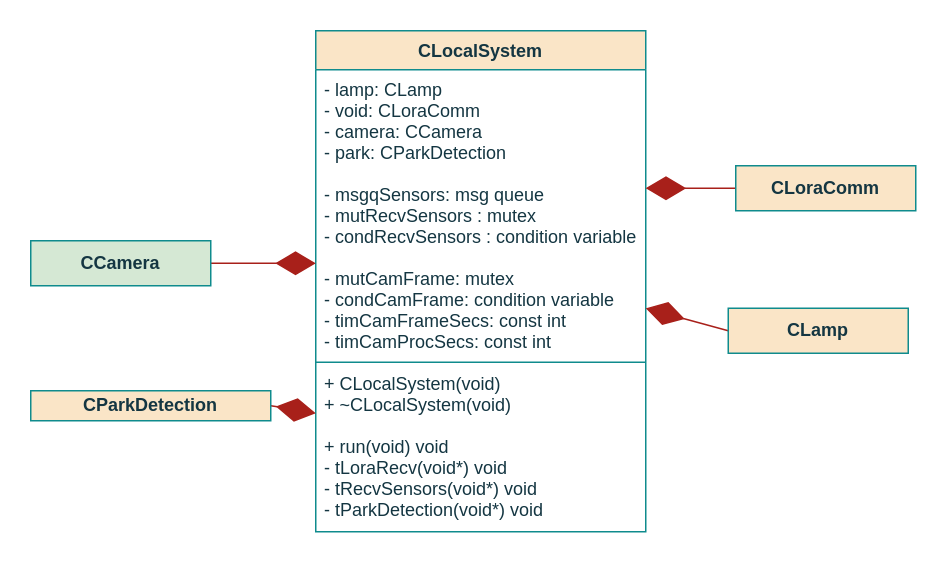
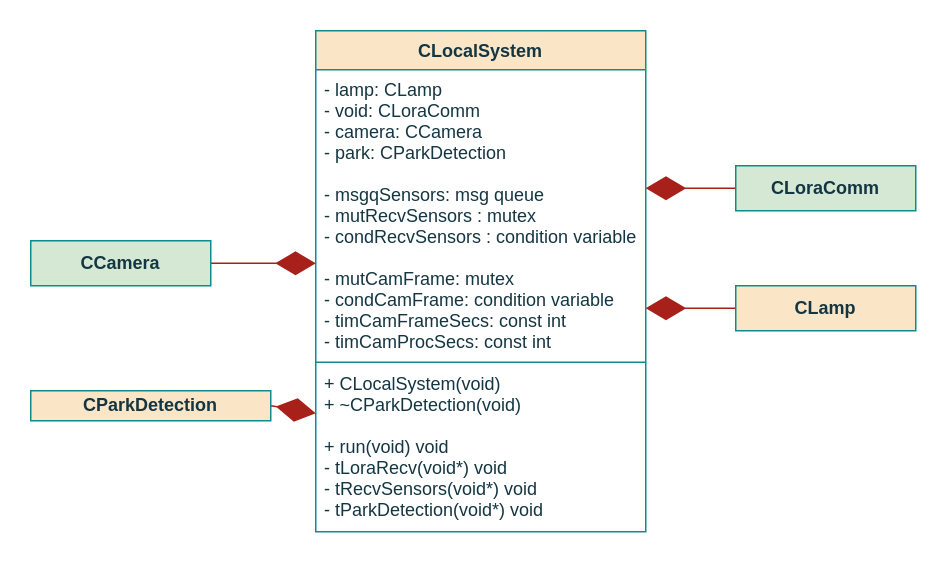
node "CLoraComm": fillcolor #fae5c7 -> #d5e8d4
node "CLamp": moved (818, 331) -> (826, 308)
node "+ CLocalSystem(void) + ~CLocalSystem(void) + run(void) void - tLoraRecv(void*) void - tRecvSensors(void*) void - tParkDetection(void*) void": label "+ CLocalSystem(void) + ~CLocalSystem(void) + run(void) void - tLoraRecv(void*) void - tRecvSensors(void*) void - tParkDetection(void*) void" -> "+ CLocalSystem(void) + ~CParkDetection(void) + run(void) void - tLoraRecv(void*) void - tRecvSensors(void*) void - tParkDetection(void*) void"
